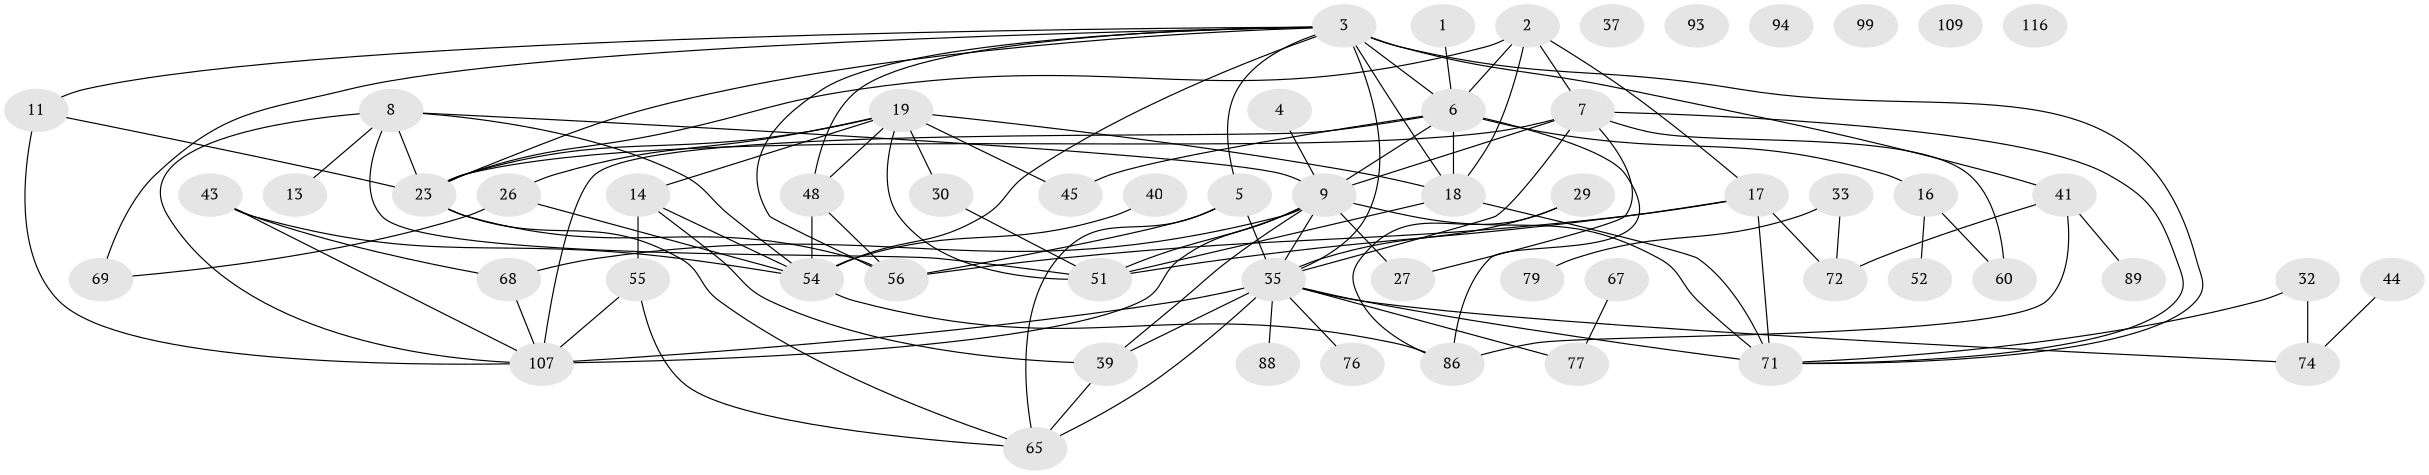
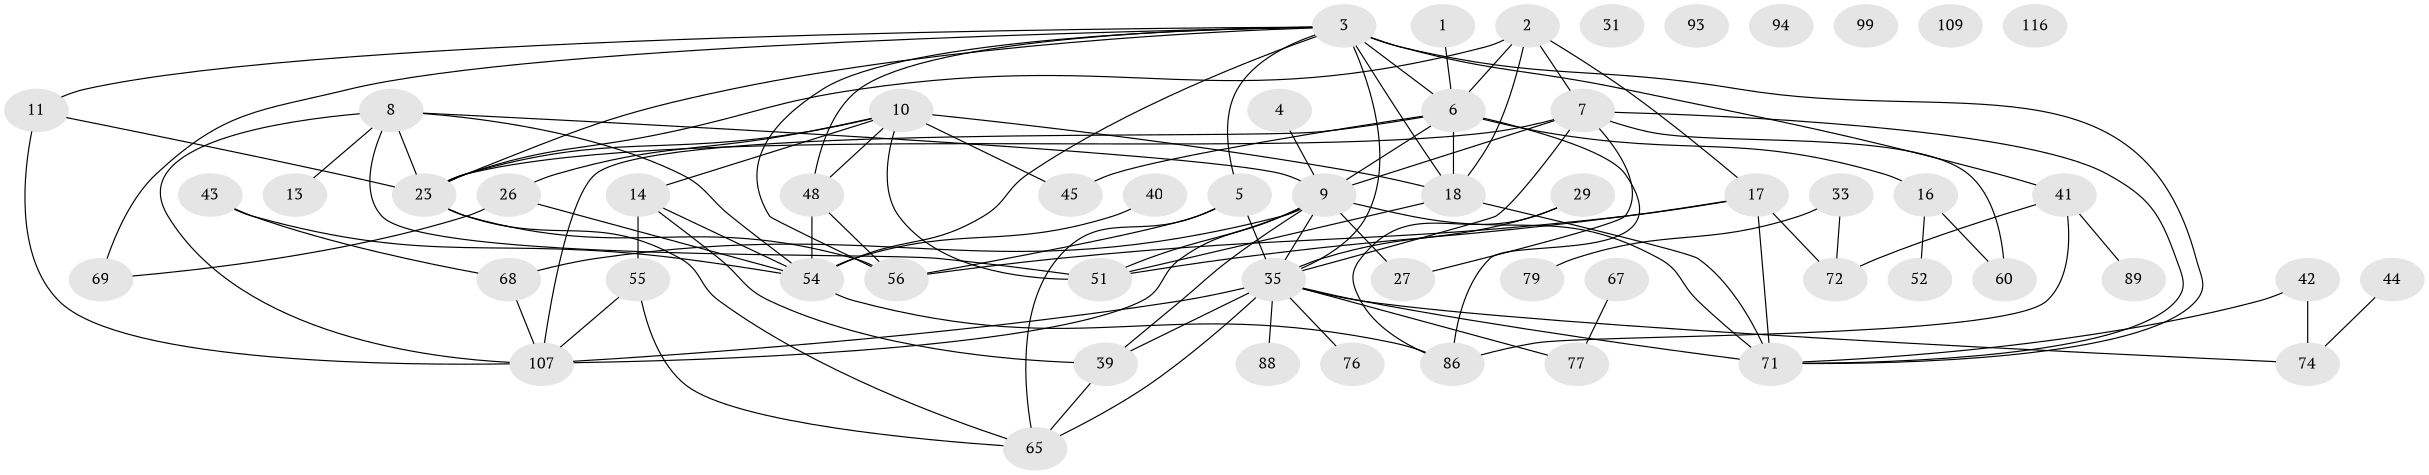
node "37": label "37" -> "31"
node "19": label "19" -> "10"
node "30": removed
edge "43" -- "107": removed
node "32": label "32" -> "42"
